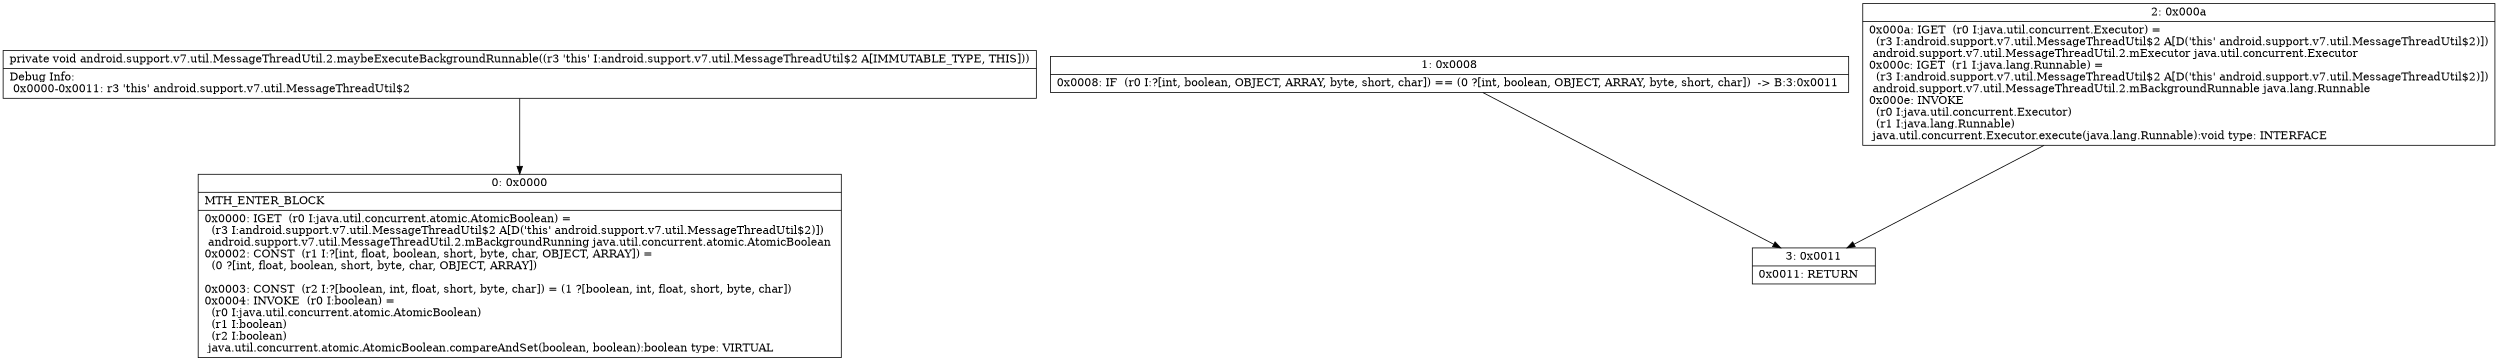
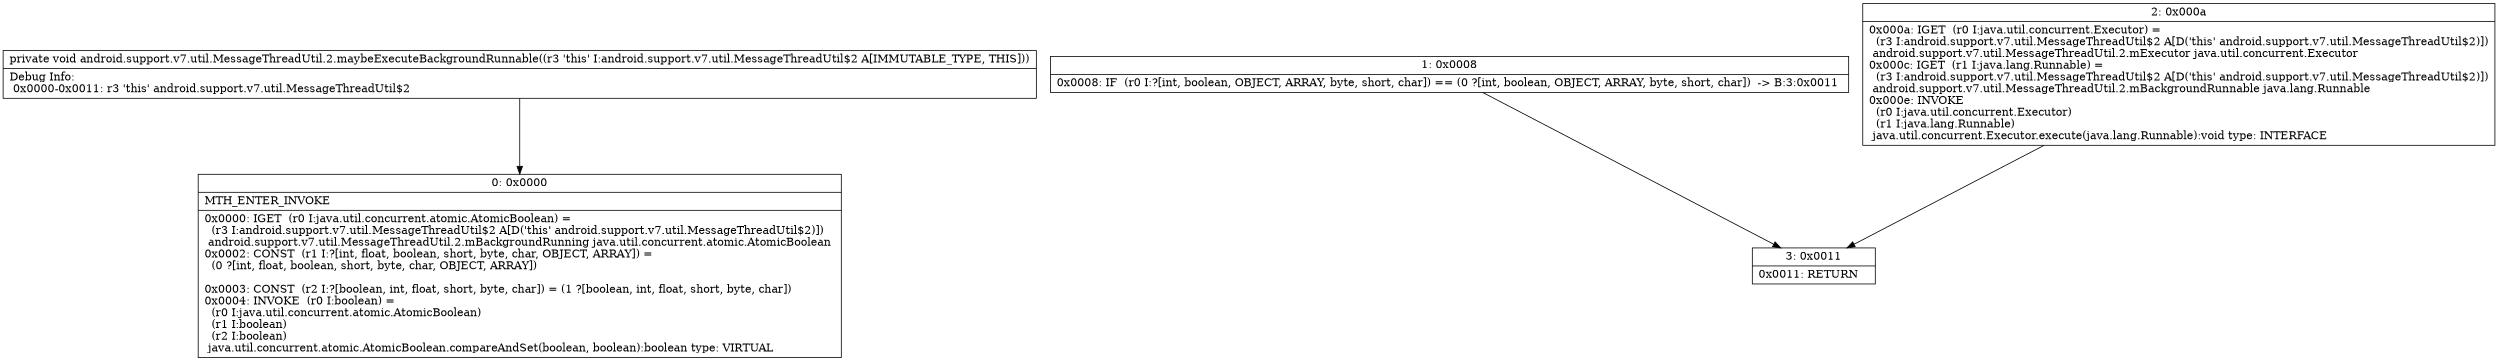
node "0: 0x0000": text "MTH_ENTER_BLOCK" -> "MTH_ENTER_INVOKE"
